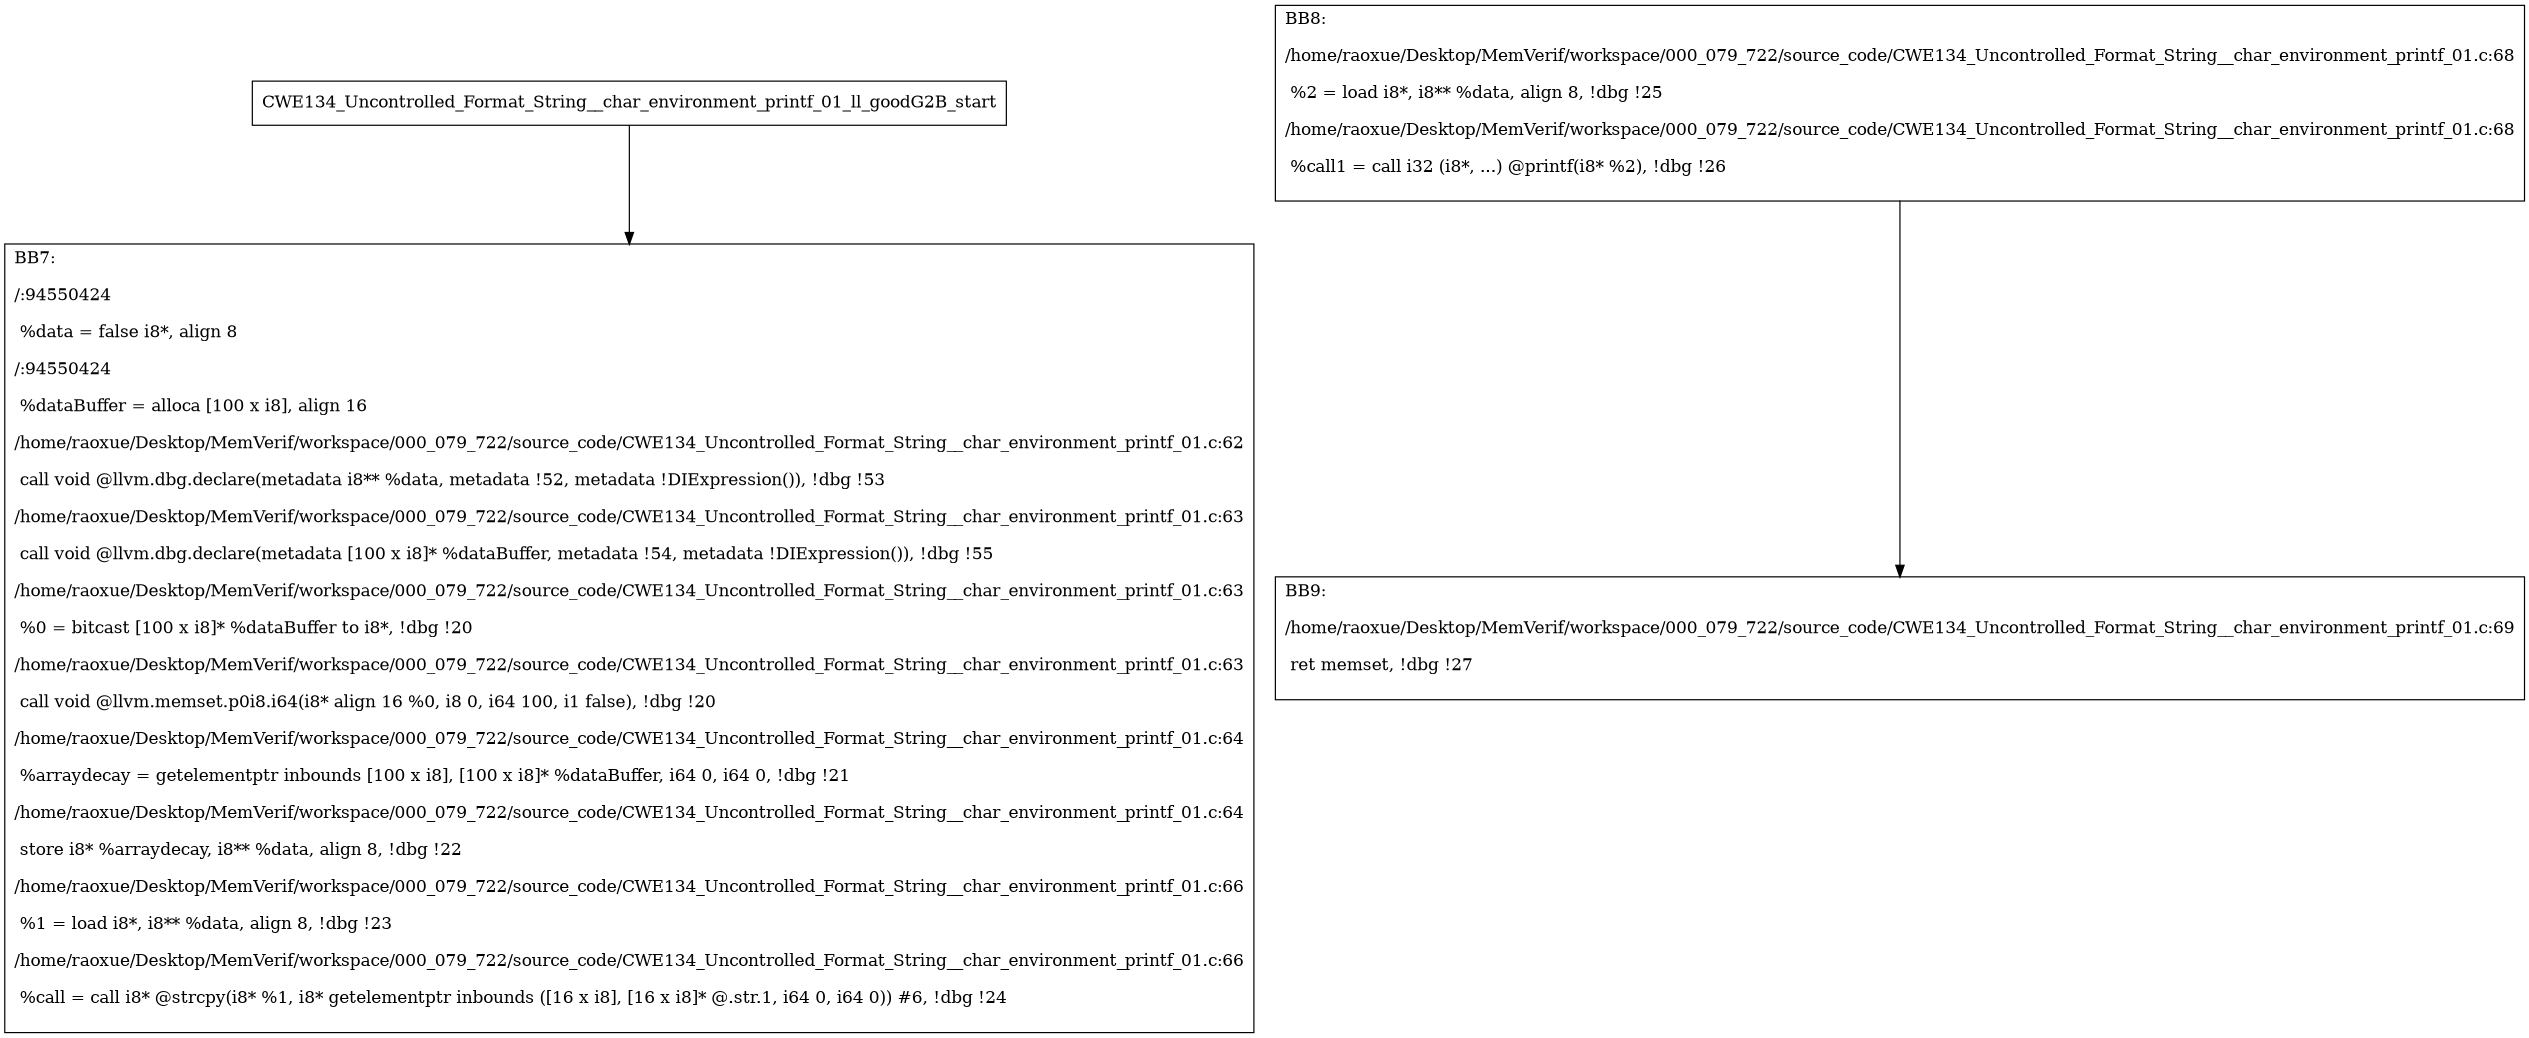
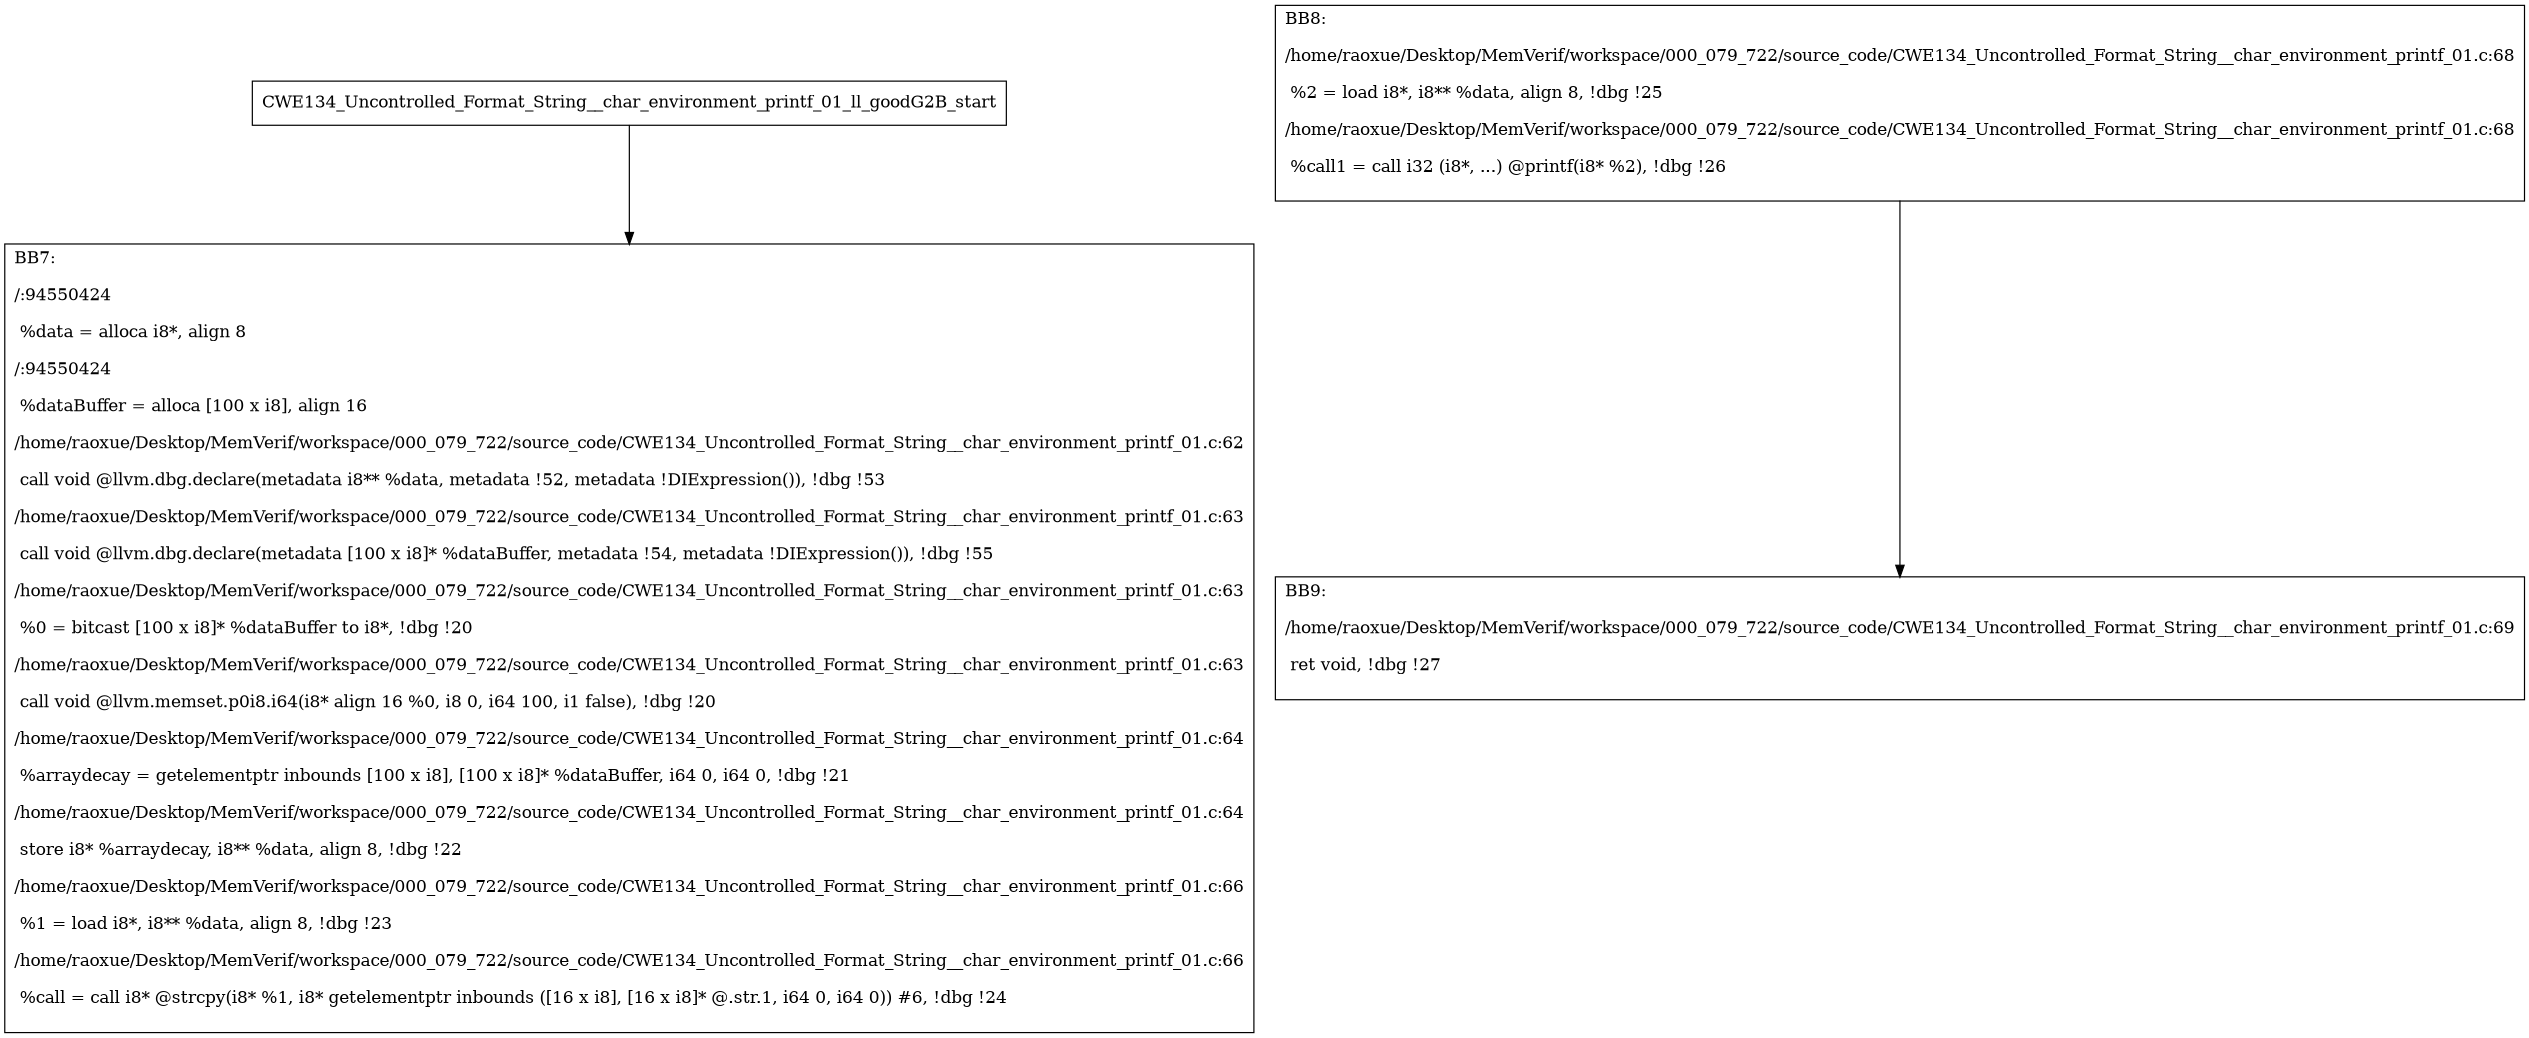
node "BB7:": text "%data = false i8*, align 8" -> "%data = alloca i8*, align 8"
node "BB9:": text "ret memset, !dbg !27" -> "ret void, !dbg !27"
